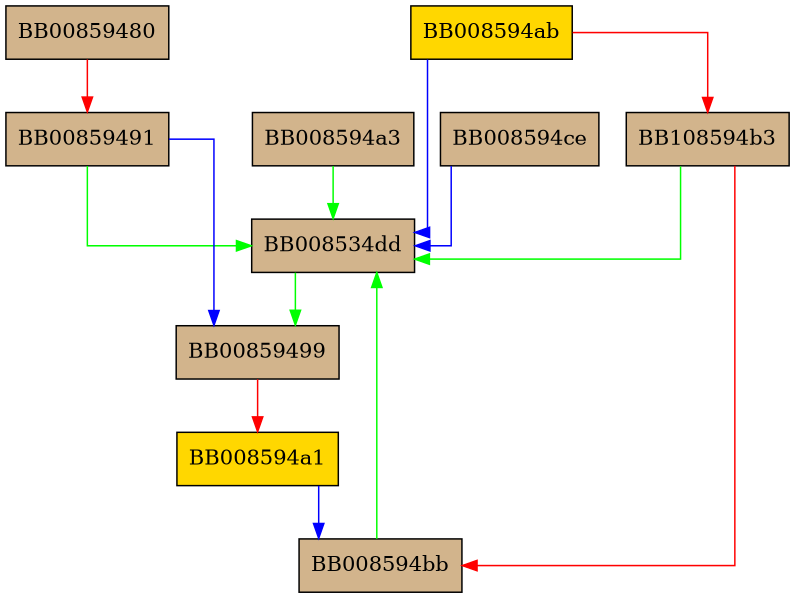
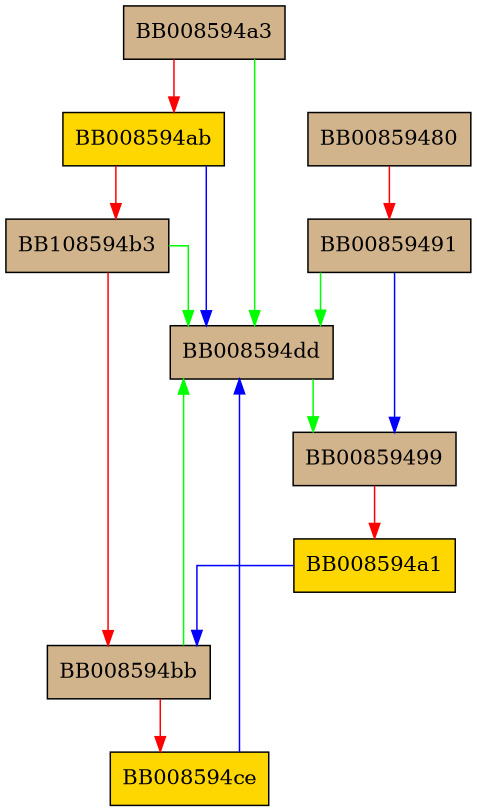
edge "BB008594a3" -> "BB008594ab": added
node "BB008594ce": fillcolor tan -> gold
node "BB008534dd": label "BB008534dd" -> "BB008594dd"
edge "BB008594bb" -> "BB008594ce": added
